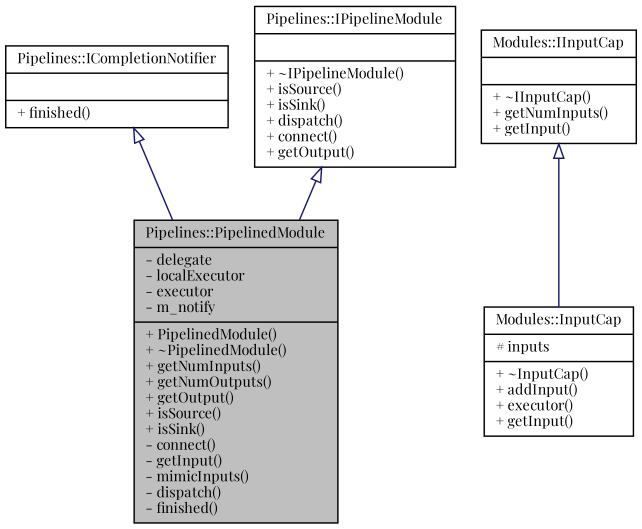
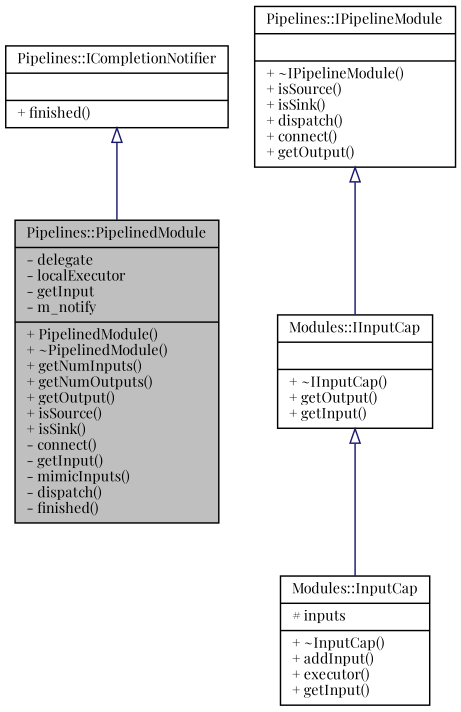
node "Modules::IInputCap": text "+ getNumInputs()" -> "+ getOutput()"
edge "Pipelines::PipelinedModule" -> "Pipelines::IPipelineModule": now "Modules::IInputCap" -> "Pipelines::IPipelineModule"
node "Pipelines::PipelinedModule": text "- executor" -> "- getInput"
